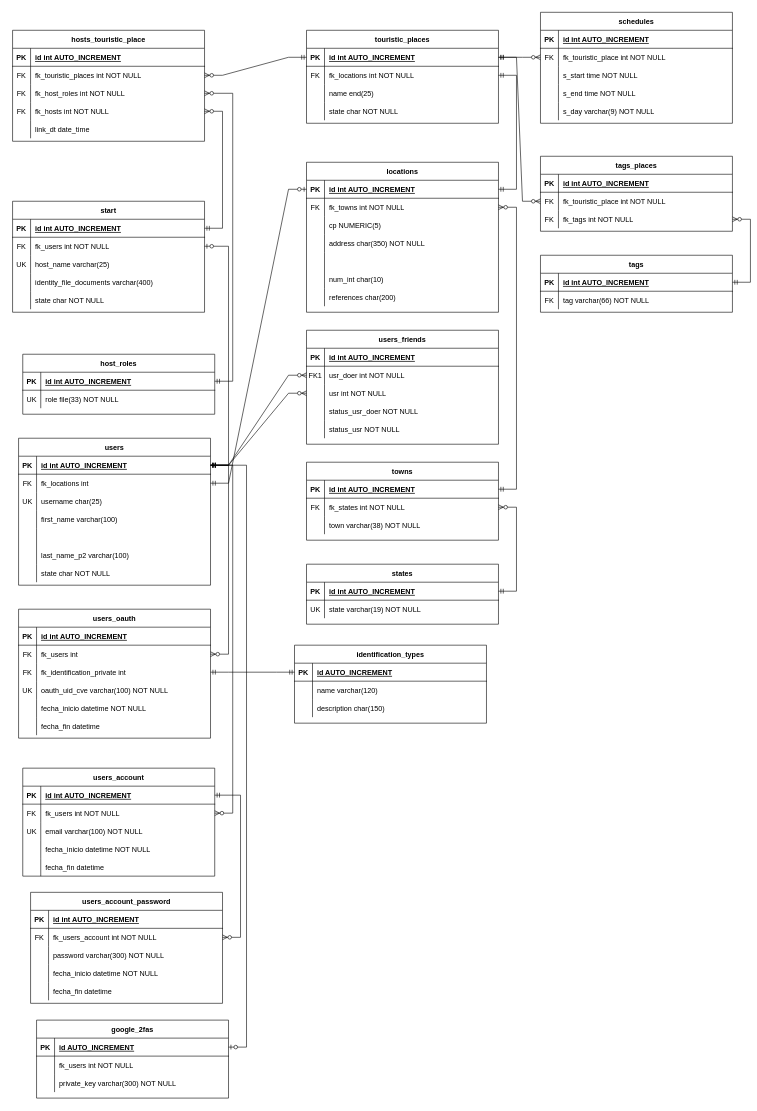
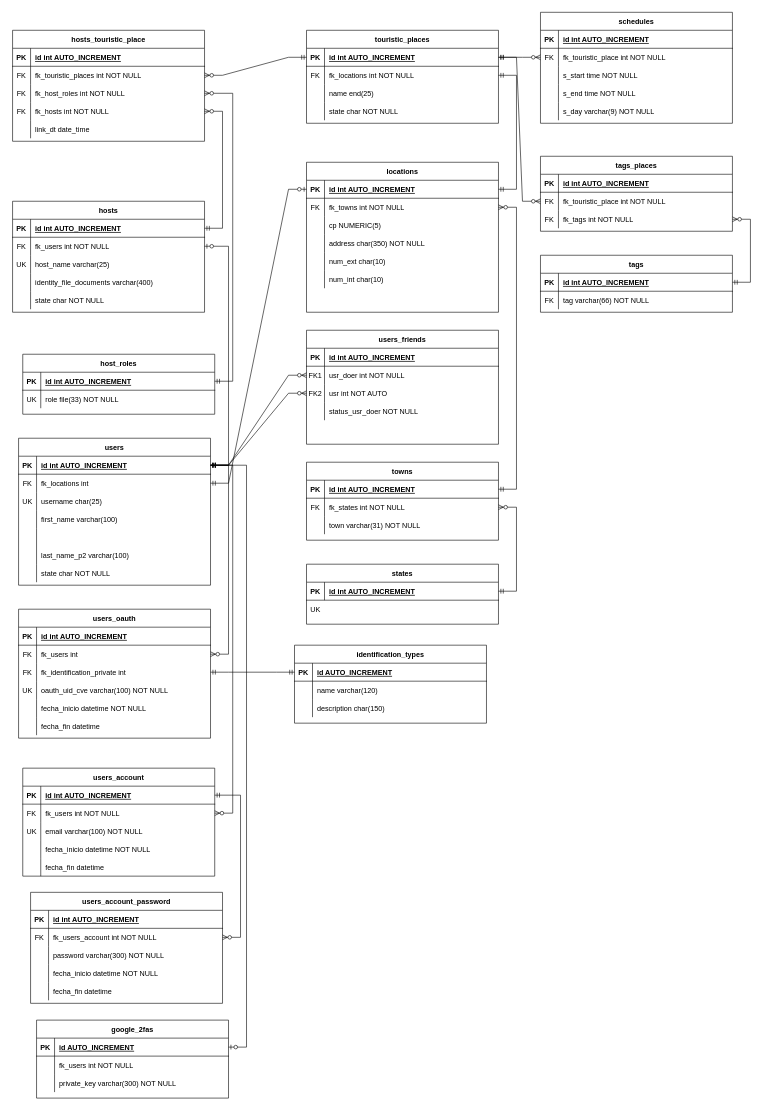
node "start": label "start" -> "hosts"
node "num_ext char(10)": added
node "references char(200)": removed
node "FK2": added
node "usr int NOT NULL": label "usr int NOT NULL" -> "usr int NOT AUTO"
node "status_usr NOT NULL": removed
node "town varchar(38) NOT NULL": label "town varchar(38) NOT NULL" -> "town varchar(31) NOT NULL"
node "state varchar(19) NOT NULL": removed
